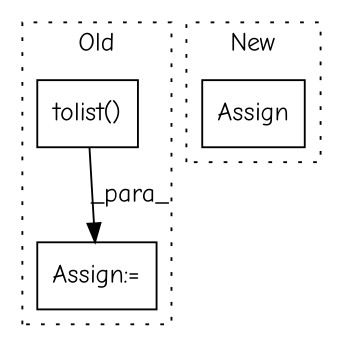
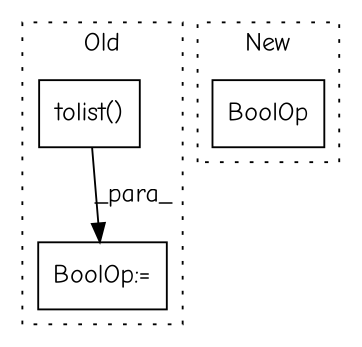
node "Assign": label "Assign" -> "BoolOp"
node "Assign:=": label "Assign:=" -> "BoolOp:="
